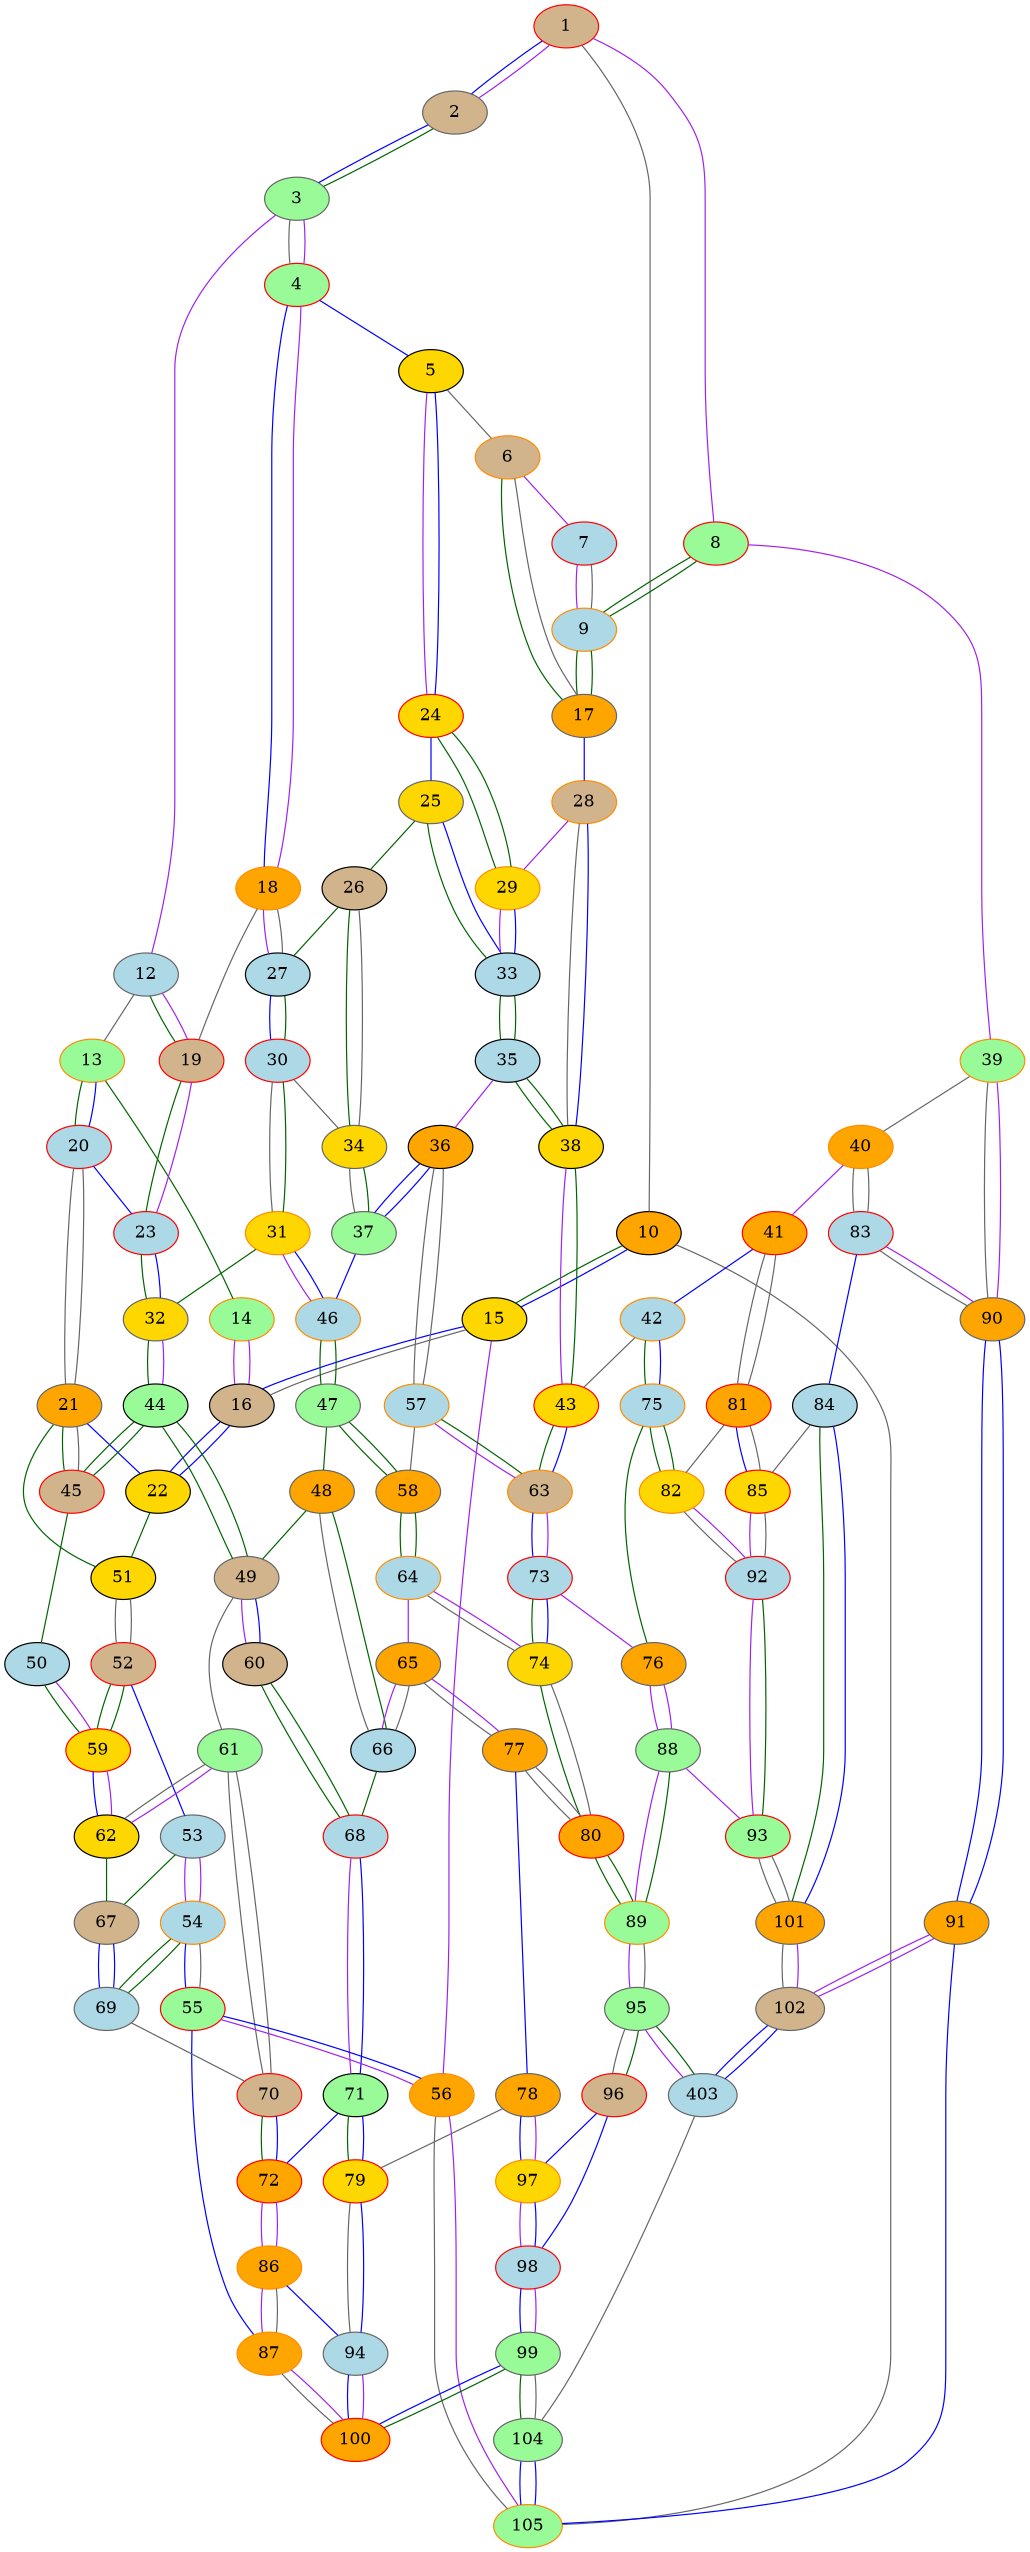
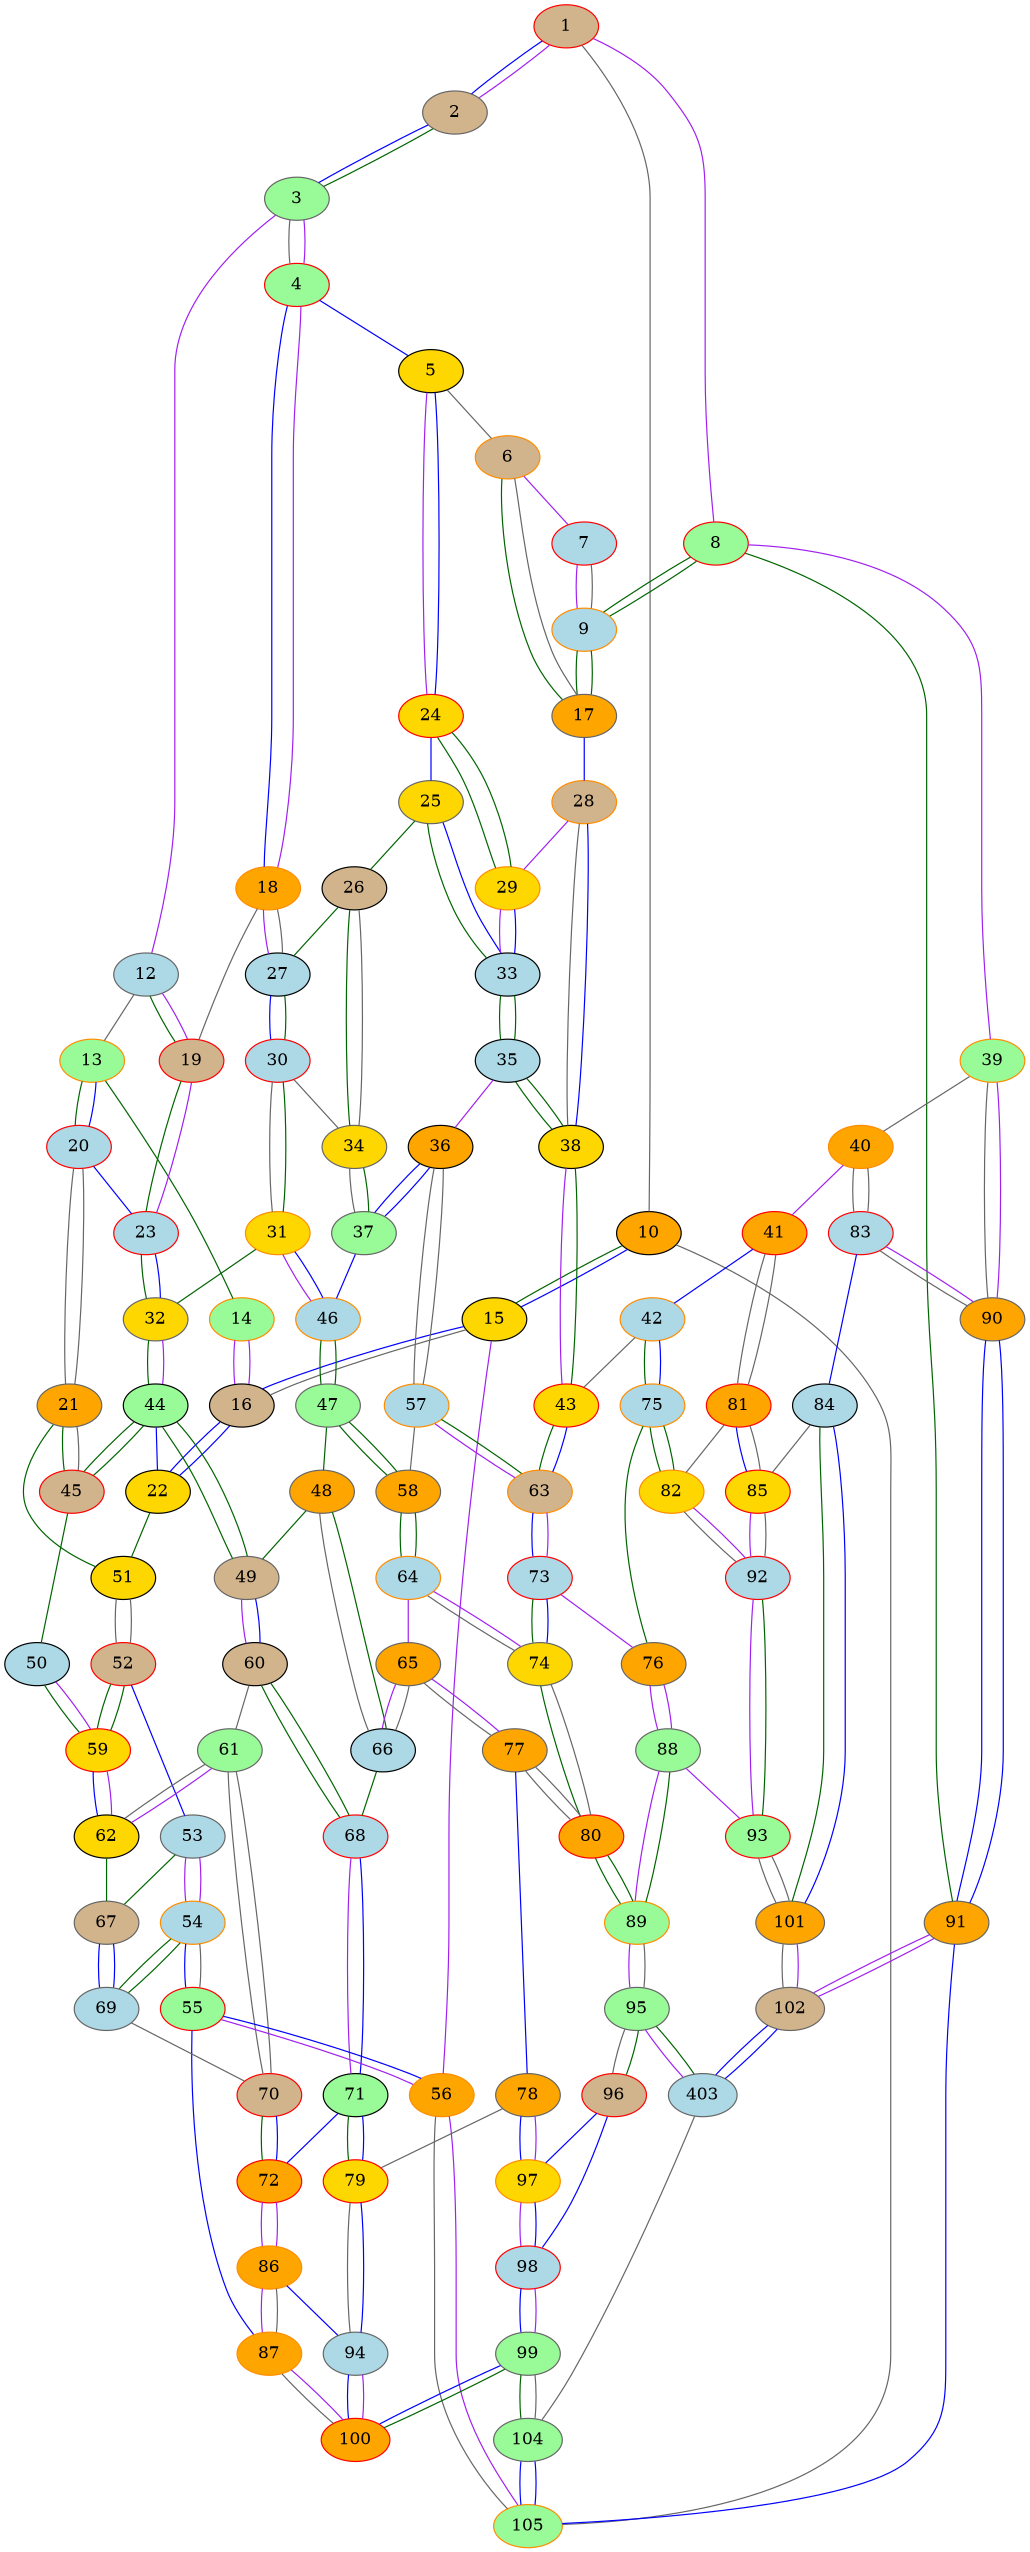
edge "8" -- "91": added
edge "21" -- "22": now "44" -- "22"
edge "49" -- "61": now "60" -- "61"
